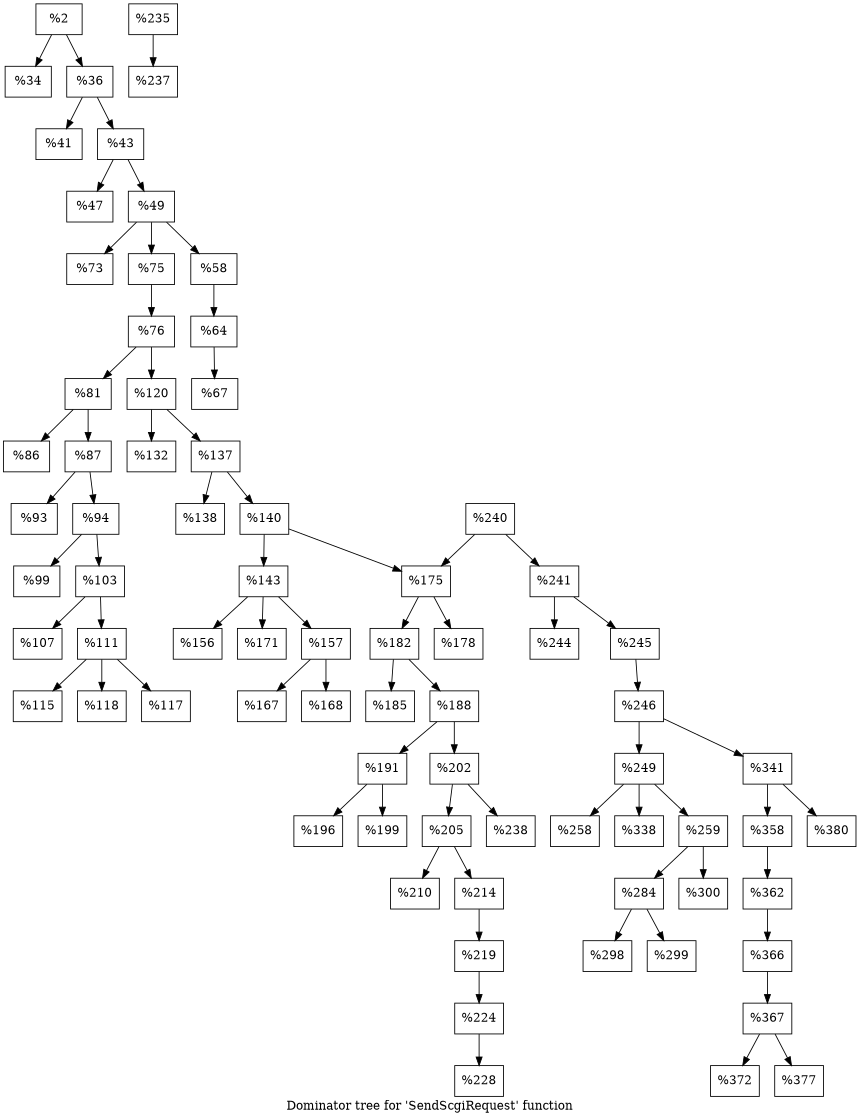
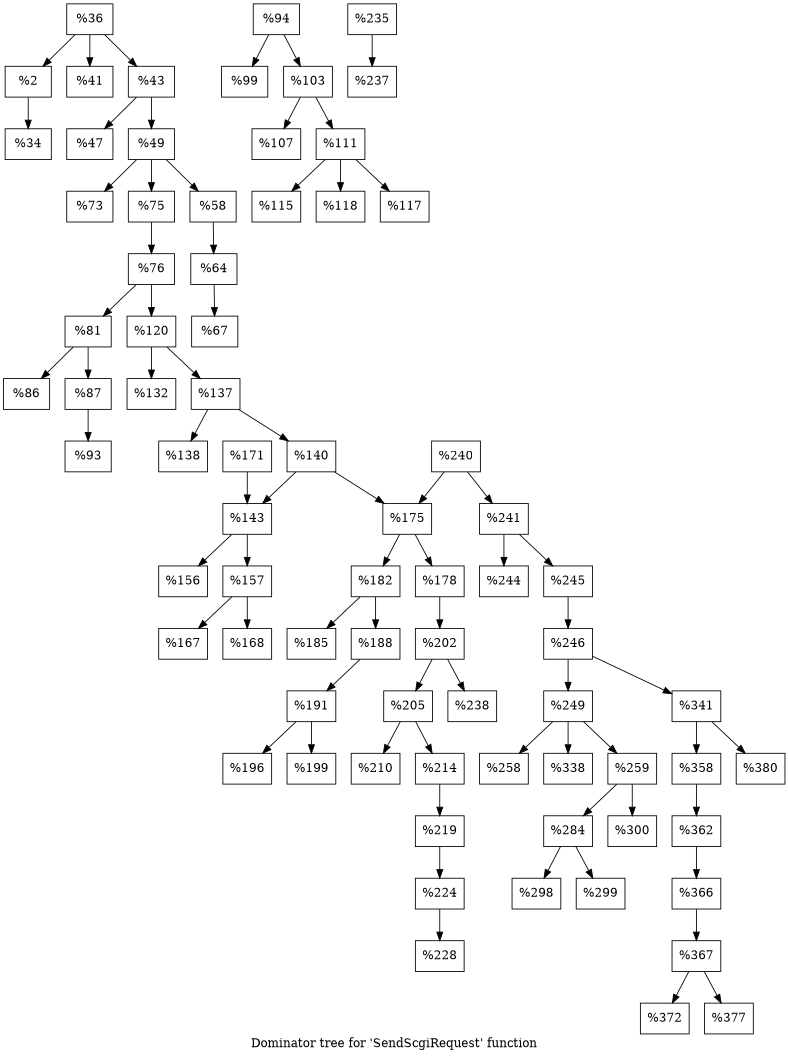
edge "%2" -> "%36": reversed
edge "%87" -> "%94": removed
edge "%143" -> "%171": reversed
edge "%188" -> "%202": now "%178" -> "%202"
